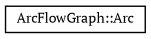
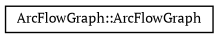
node "ArcFlowGraph::Arc": label "ArcFlowGraph::Arc" -> "ArcFlowGraph::ArcFlowGraph"
